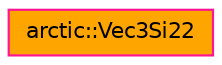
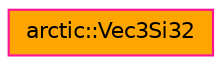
node "arctic::Vec3Si22": label "arctic::Vec3Si22" -> "arctic::Vec3Si32"
